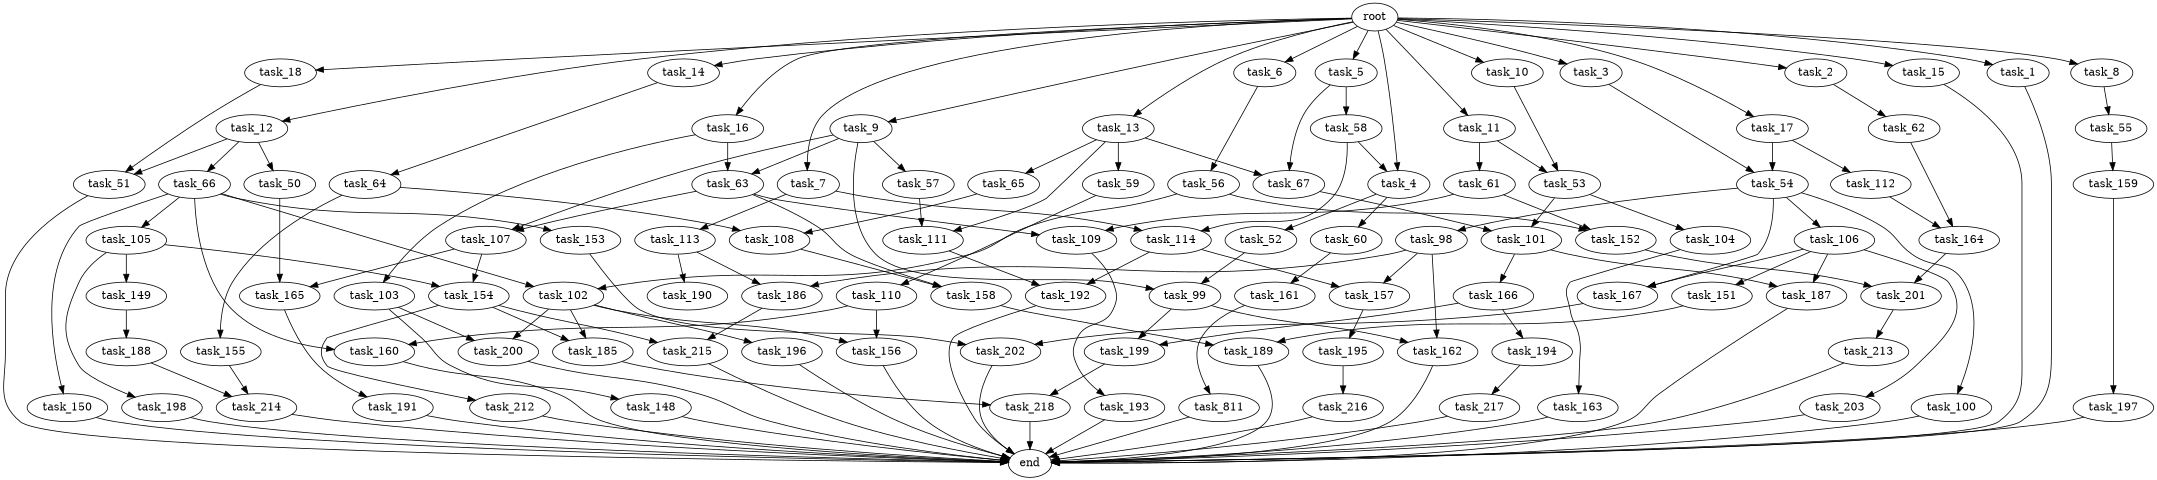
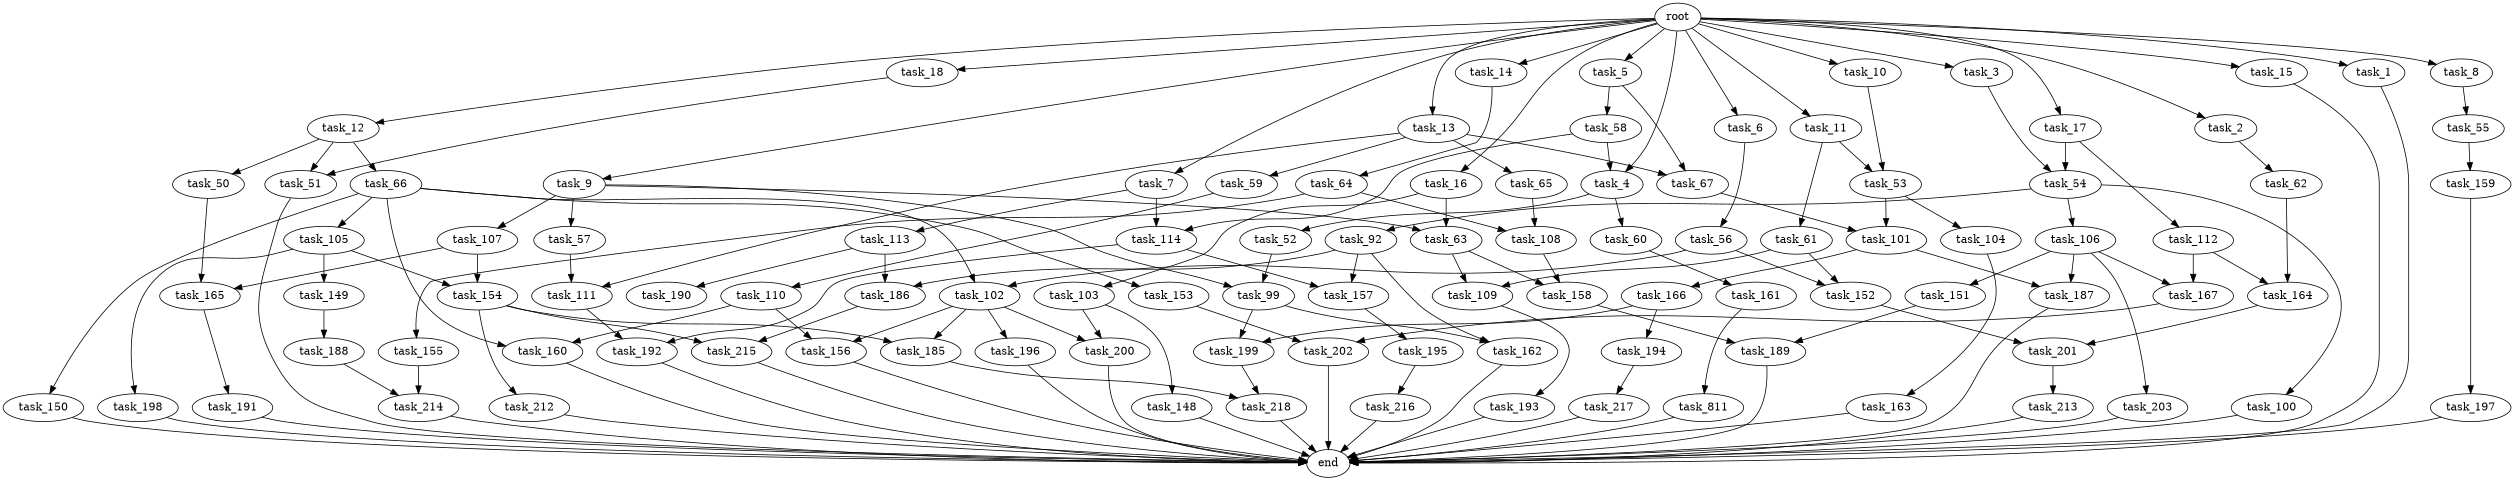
edge "task_63" -> "task_107": removed
node "task_98": label "task_98" -> "task_92"
edge "task_54" -> "task_167": now "task_112" -> "task_167"
